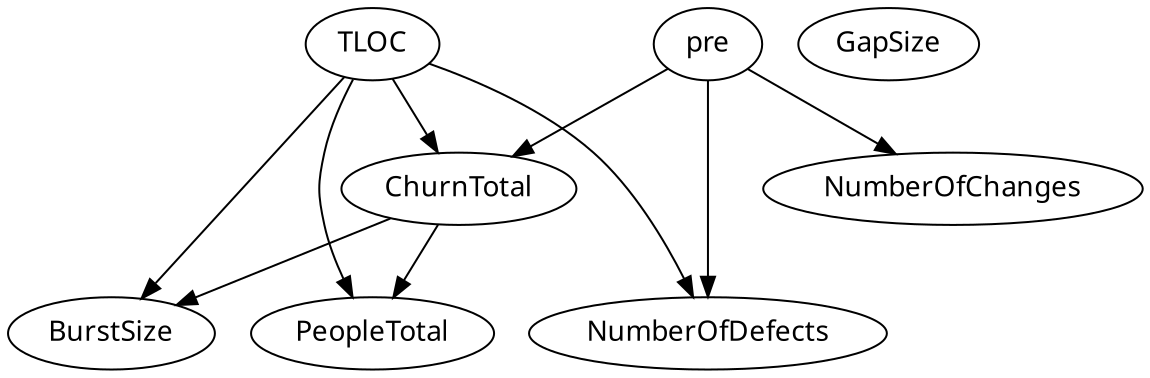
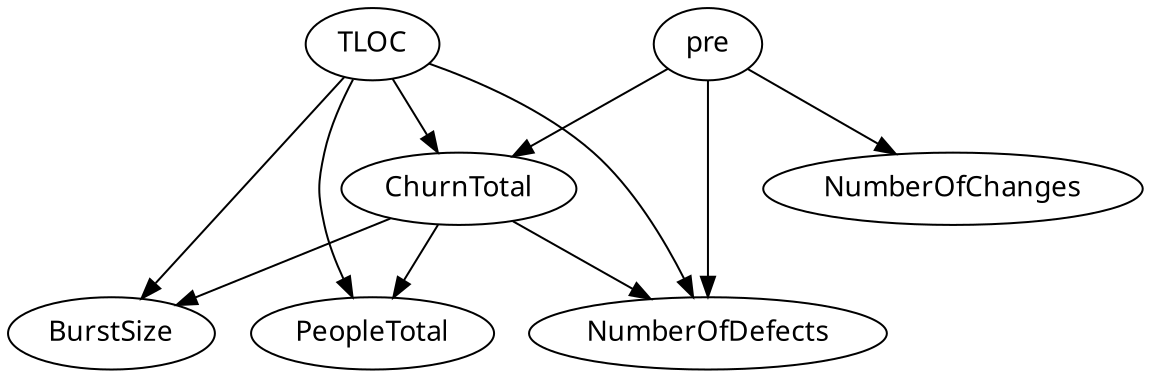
node "GapSize": removed
edge "ChurnTotal" -> "NumberOfDefects": added
